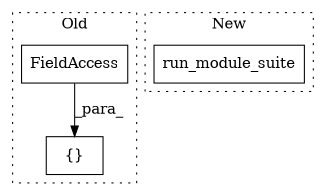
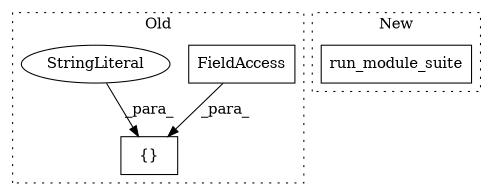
node "StringLiteral": added
